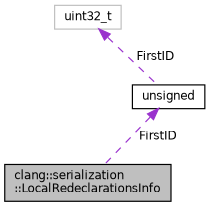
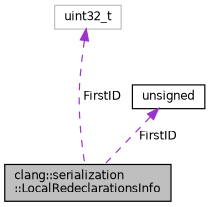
edge "unsigned" -> "uint32_t": now "clang::serialization ::LocalRedeclarationsInfo" -> "uint32_t"
